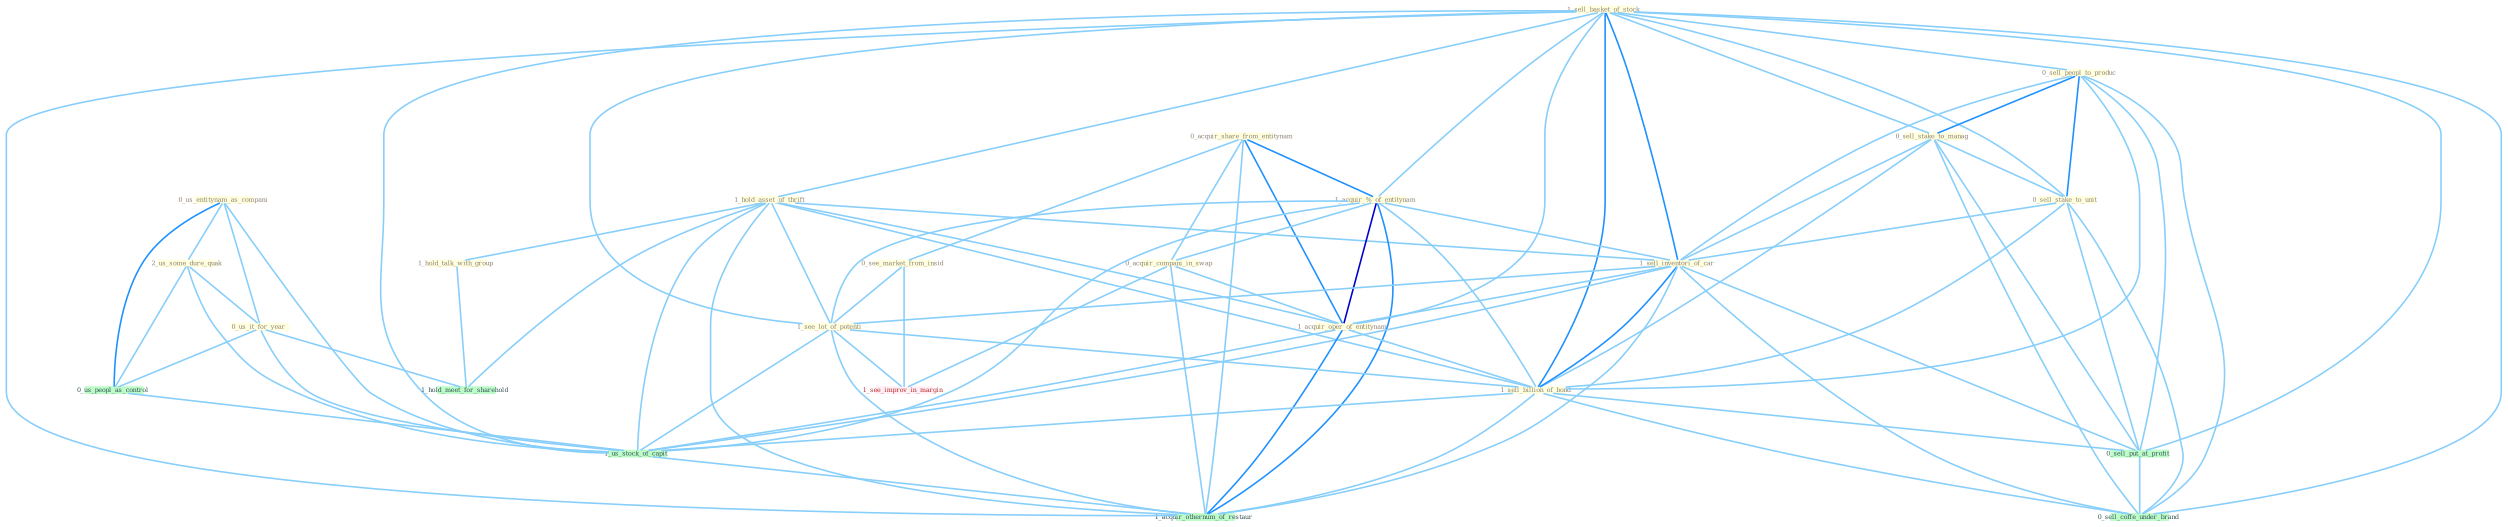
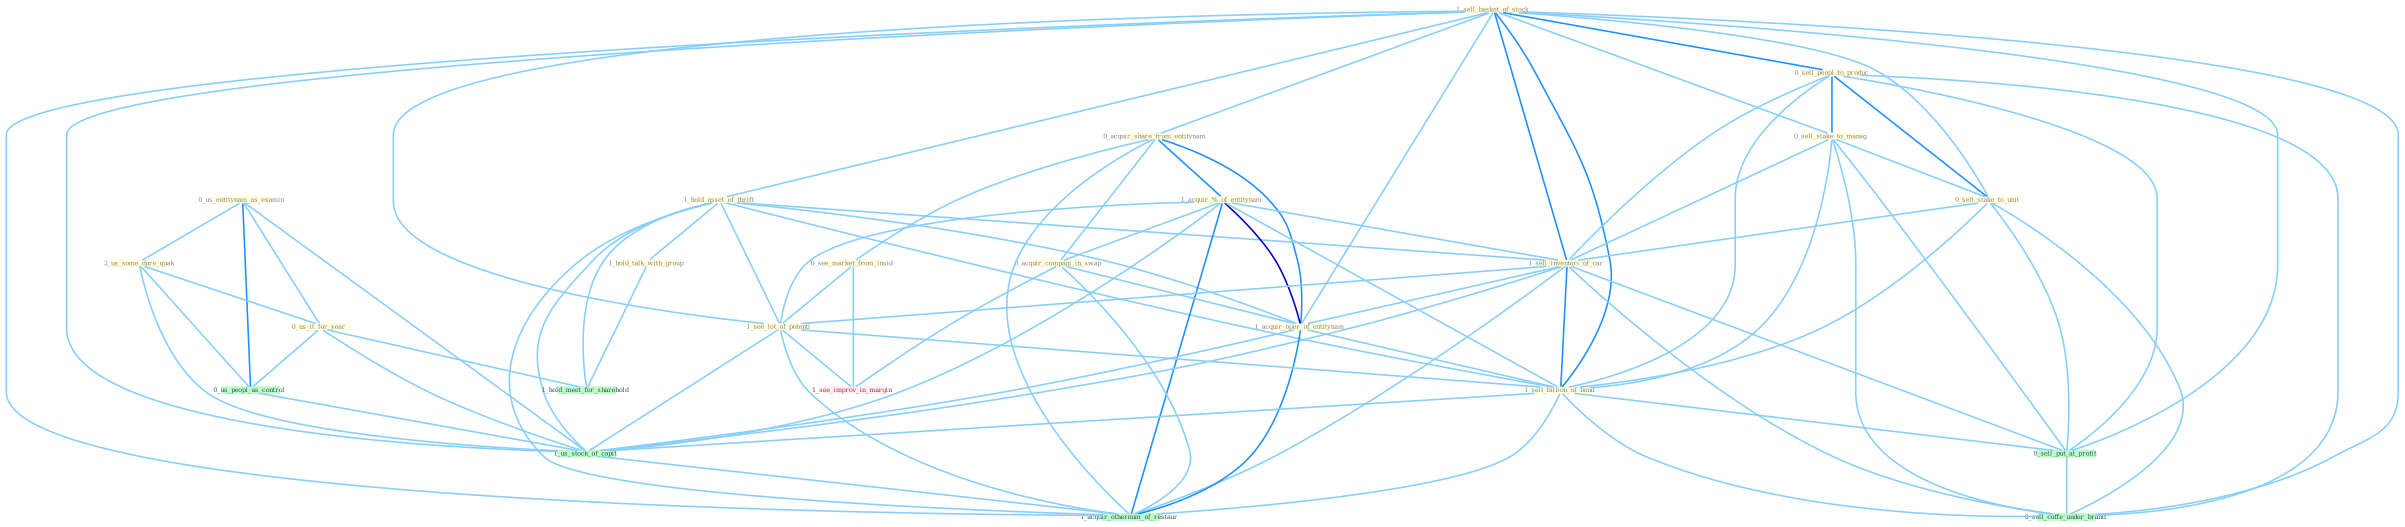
edge "1_sell_basket_of_stock" -- "0_sell_peopl_to_produc": color #87cefa -> #1e90ff
edge "1_sell_basket_of_stock" -- "1_acquir_%_of_entitynam": now "1_sell_basket_of_stock" -- "0_acquir_share_from_entitynam"
node "0_us_entitynam_as_compani": label "0_us_entitynam_as_compani" -> "0_us_entitynam_as_examin"
